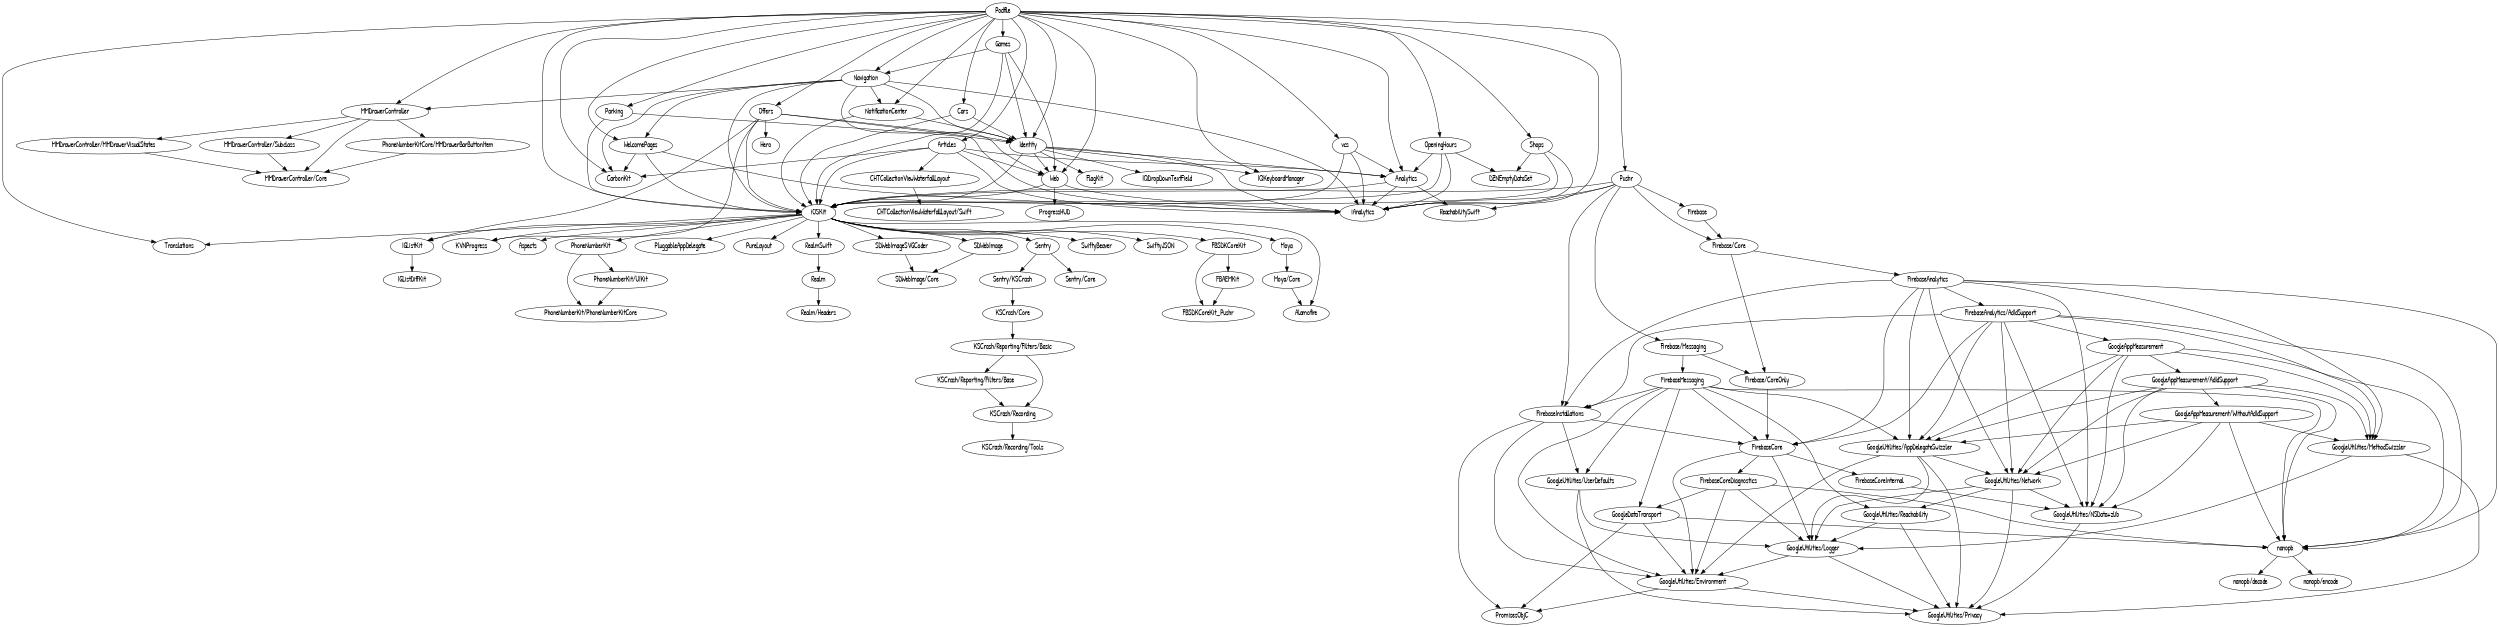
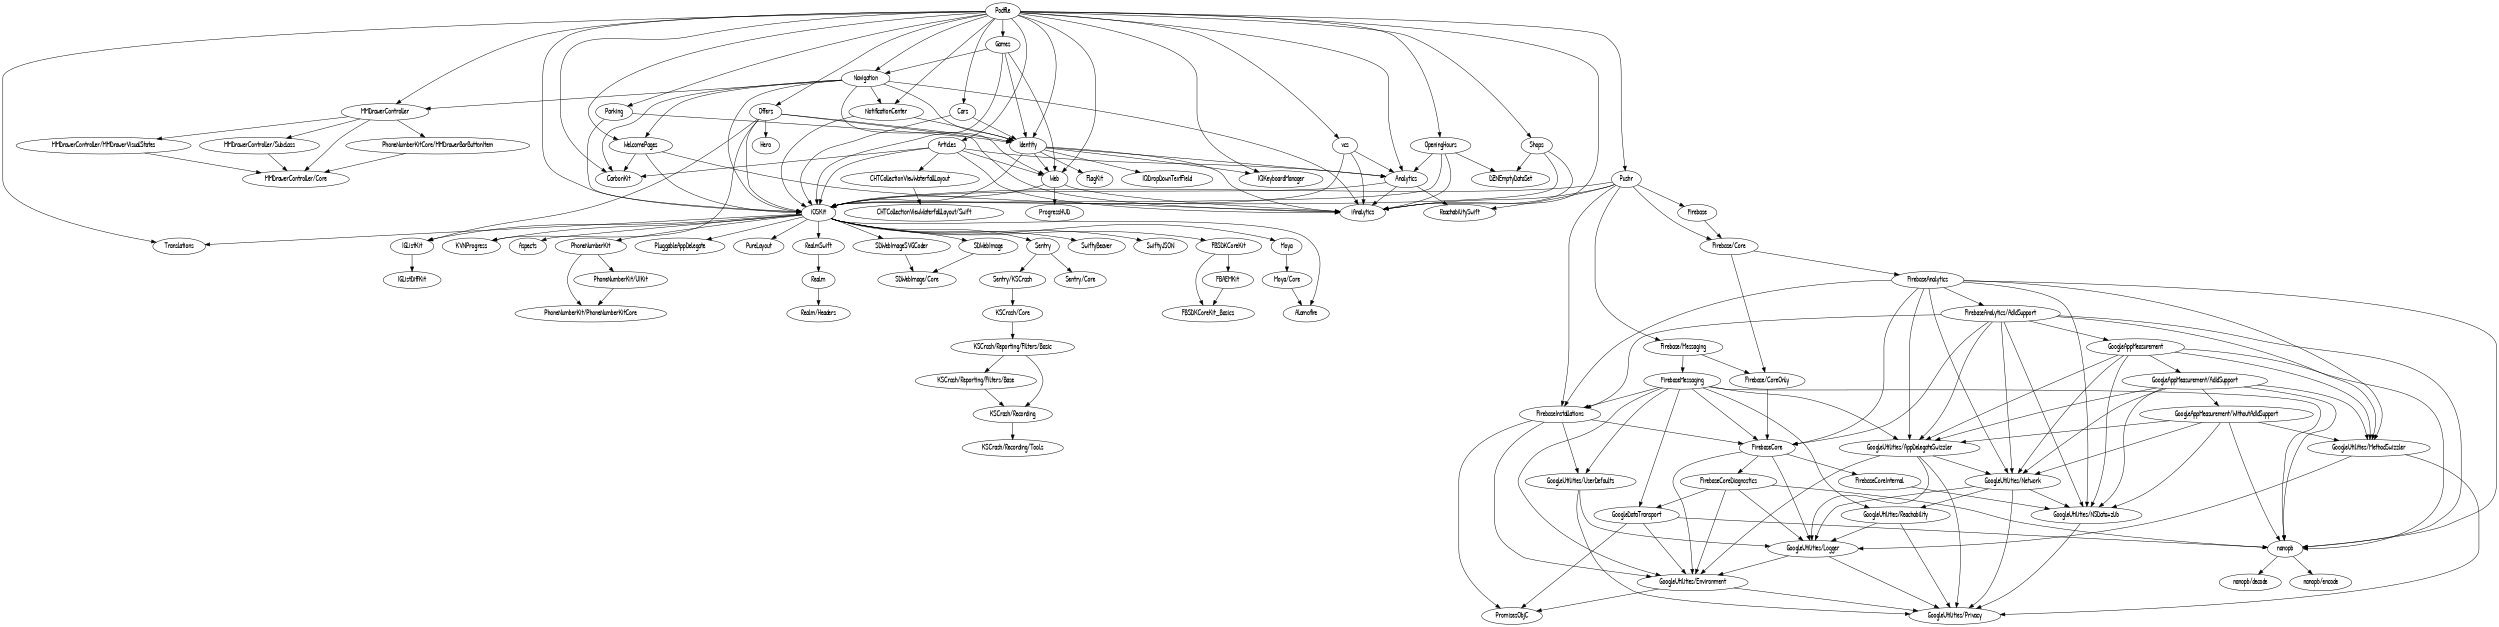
node "FBSDKCoreKit_Pushr": label "FBSDKCoreKit_Pushr" -> "FBSDKCoreKit_Basics"
